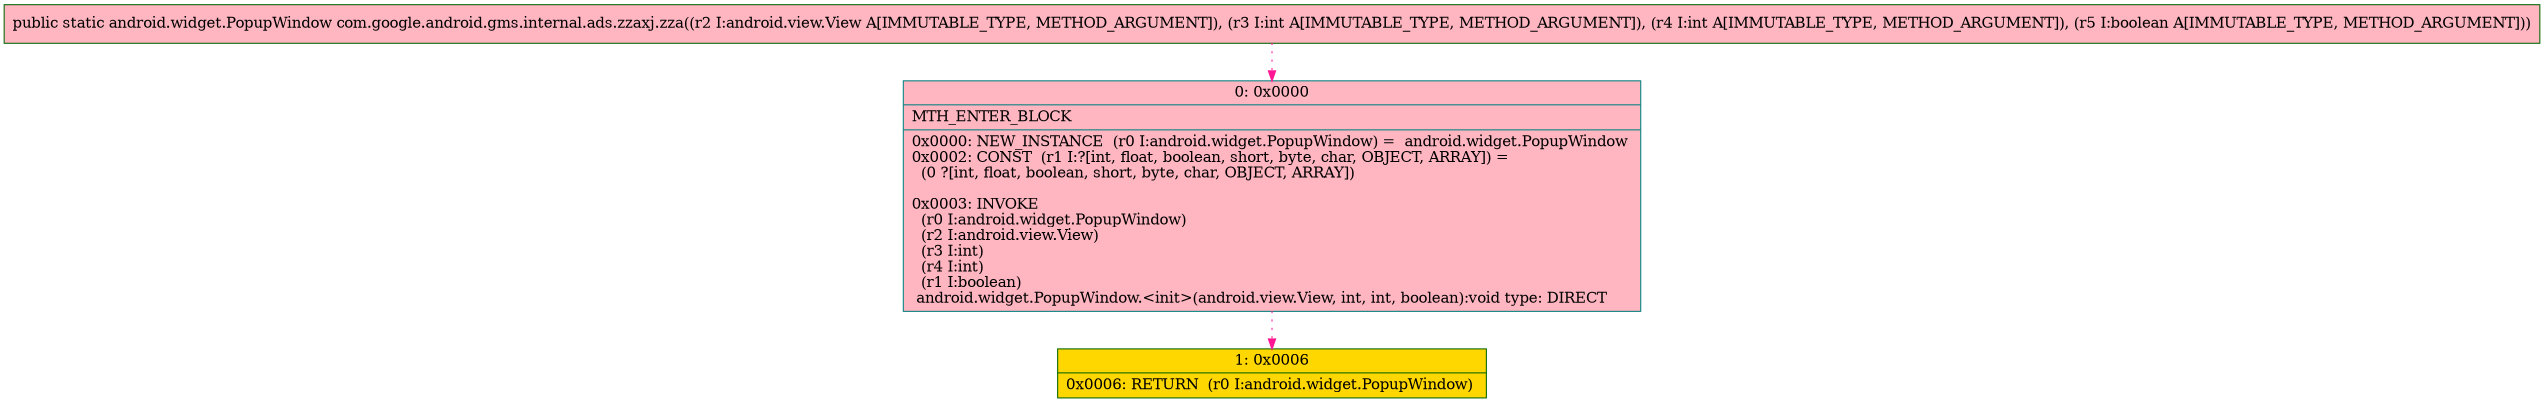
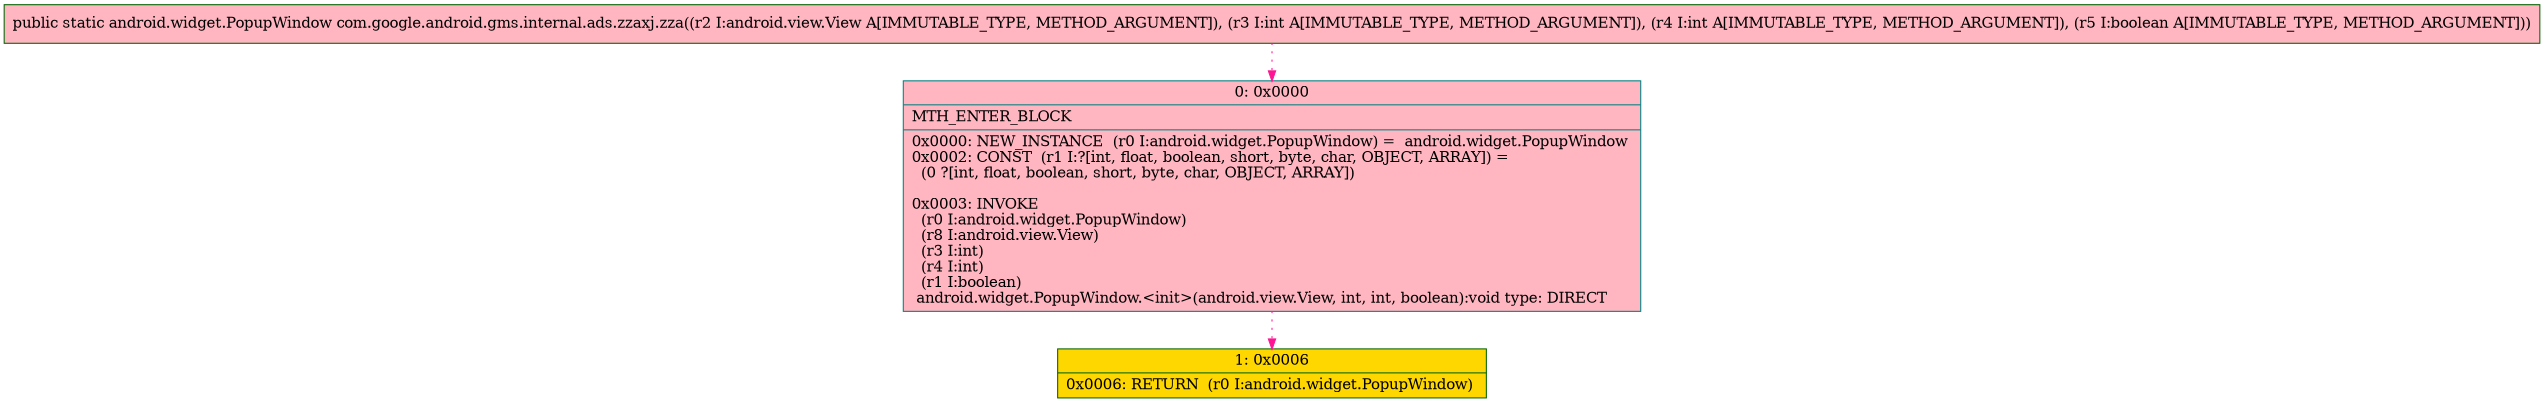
node "0: 0x0000": text "(r2 I:android.view.View)" -> "(r8 I:android.view.View)"
